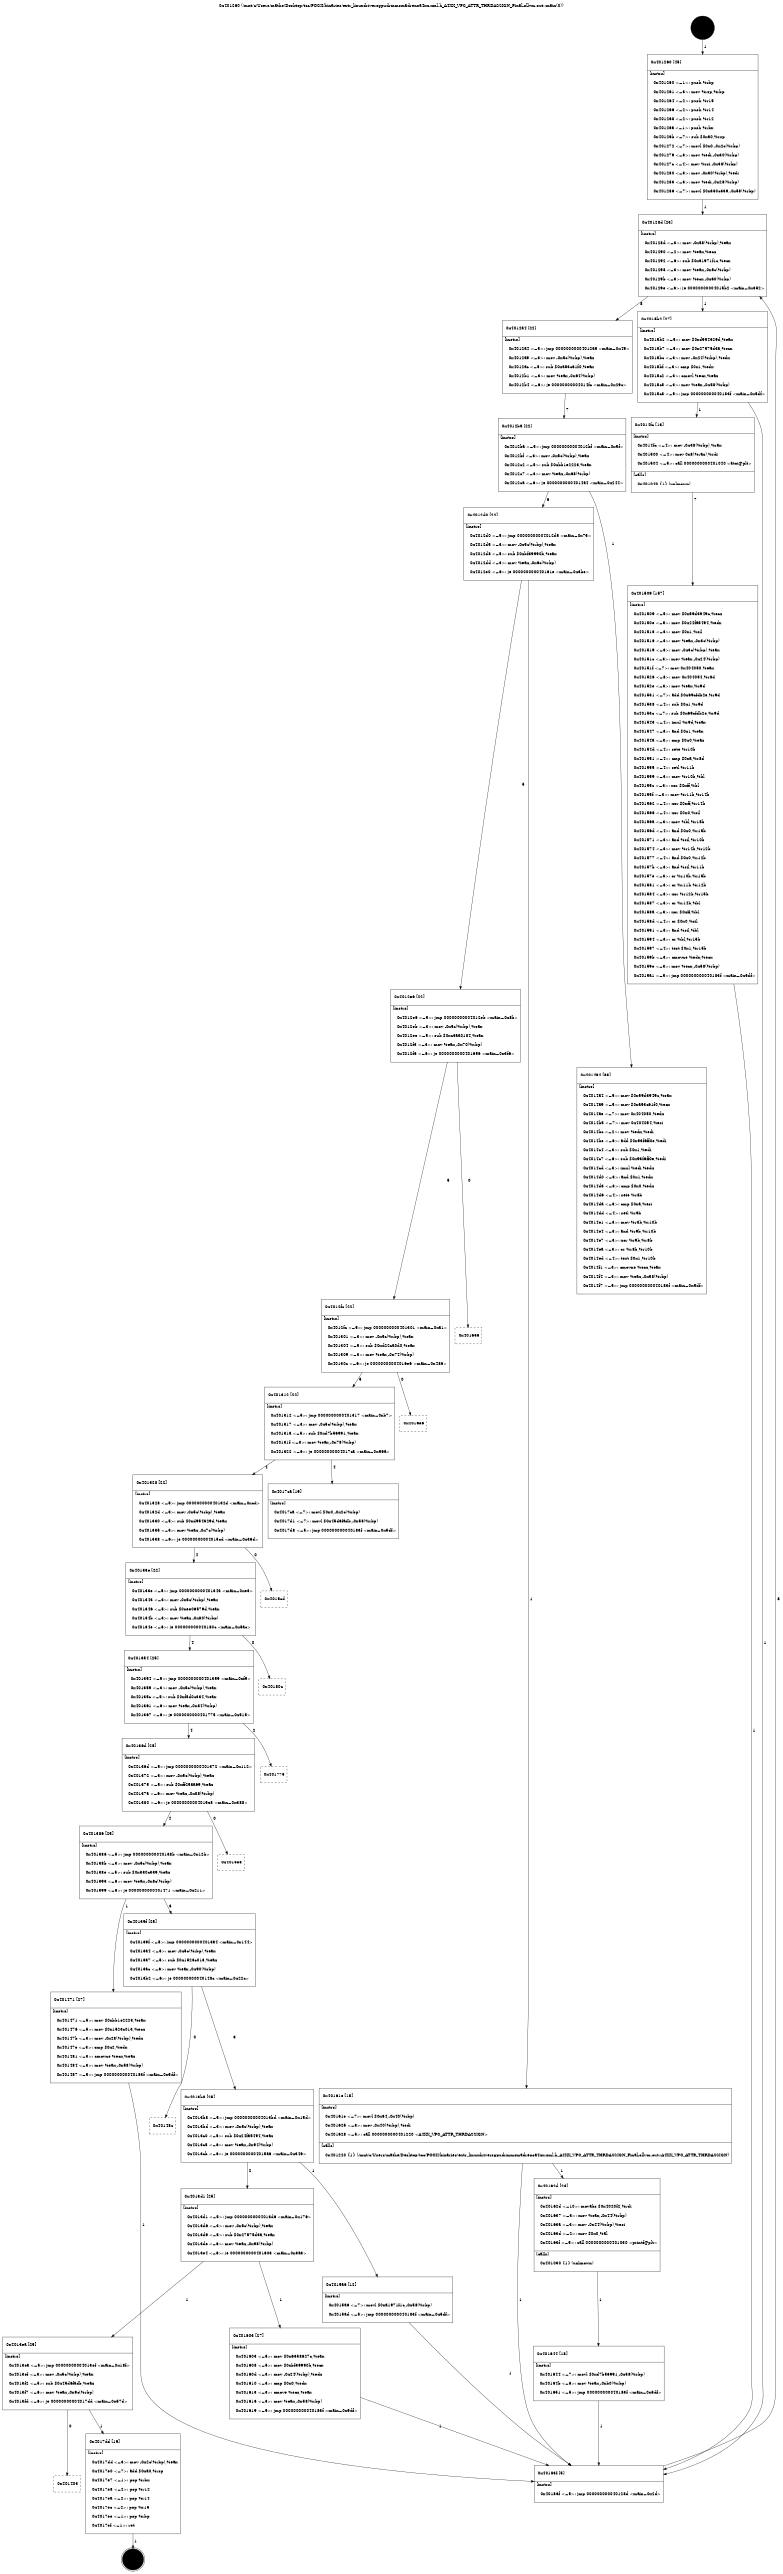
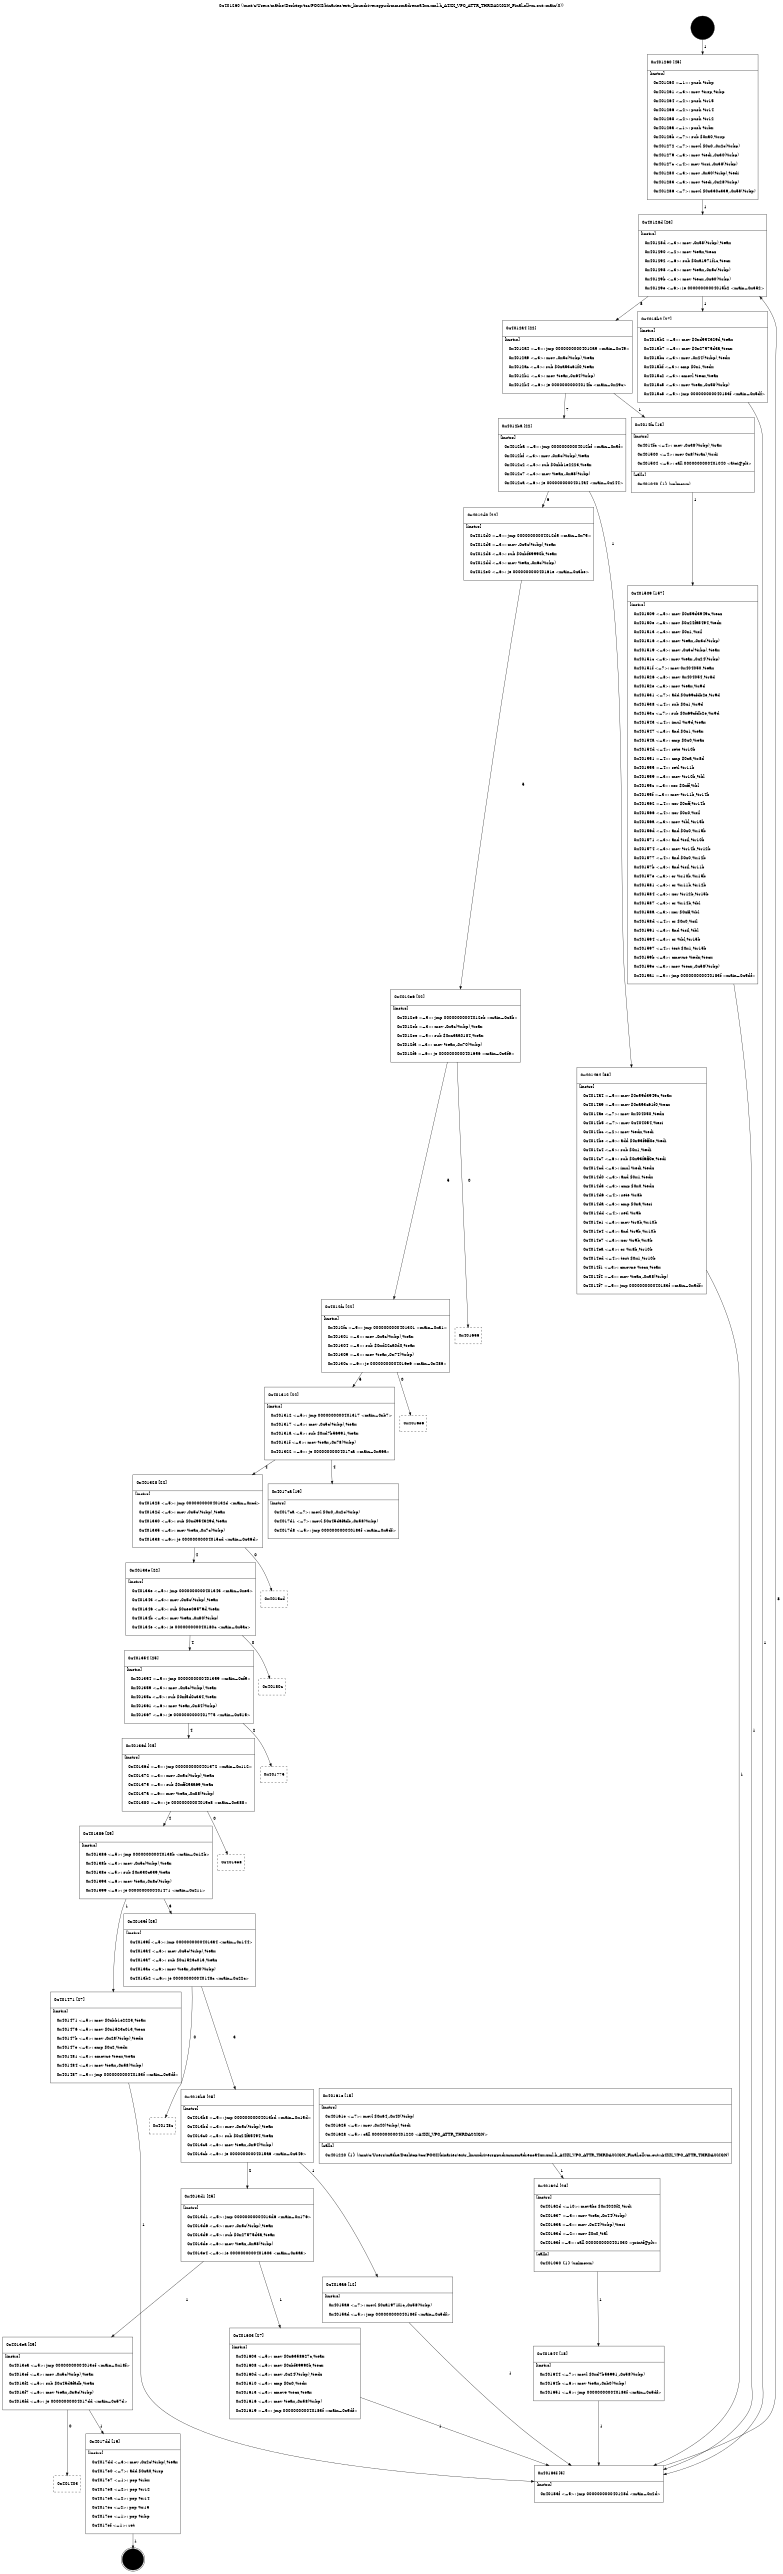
edge "0x4015b2 [27]" -> "0x4014fc [13]": now "0x4012a4 [22]" -> "0x4014fc [13]"
edge "0x4014fc [13]" -> "0x401509 [157]": label " 7" -> " 1"
edge "0x4012d0 [22]" -> "0x40161e [15]": removed, label "1"
edge "0x40161e [15]" -> "0x40183f [5]": now "0x4014a4 [88]" -> "0x40183f [5]"
